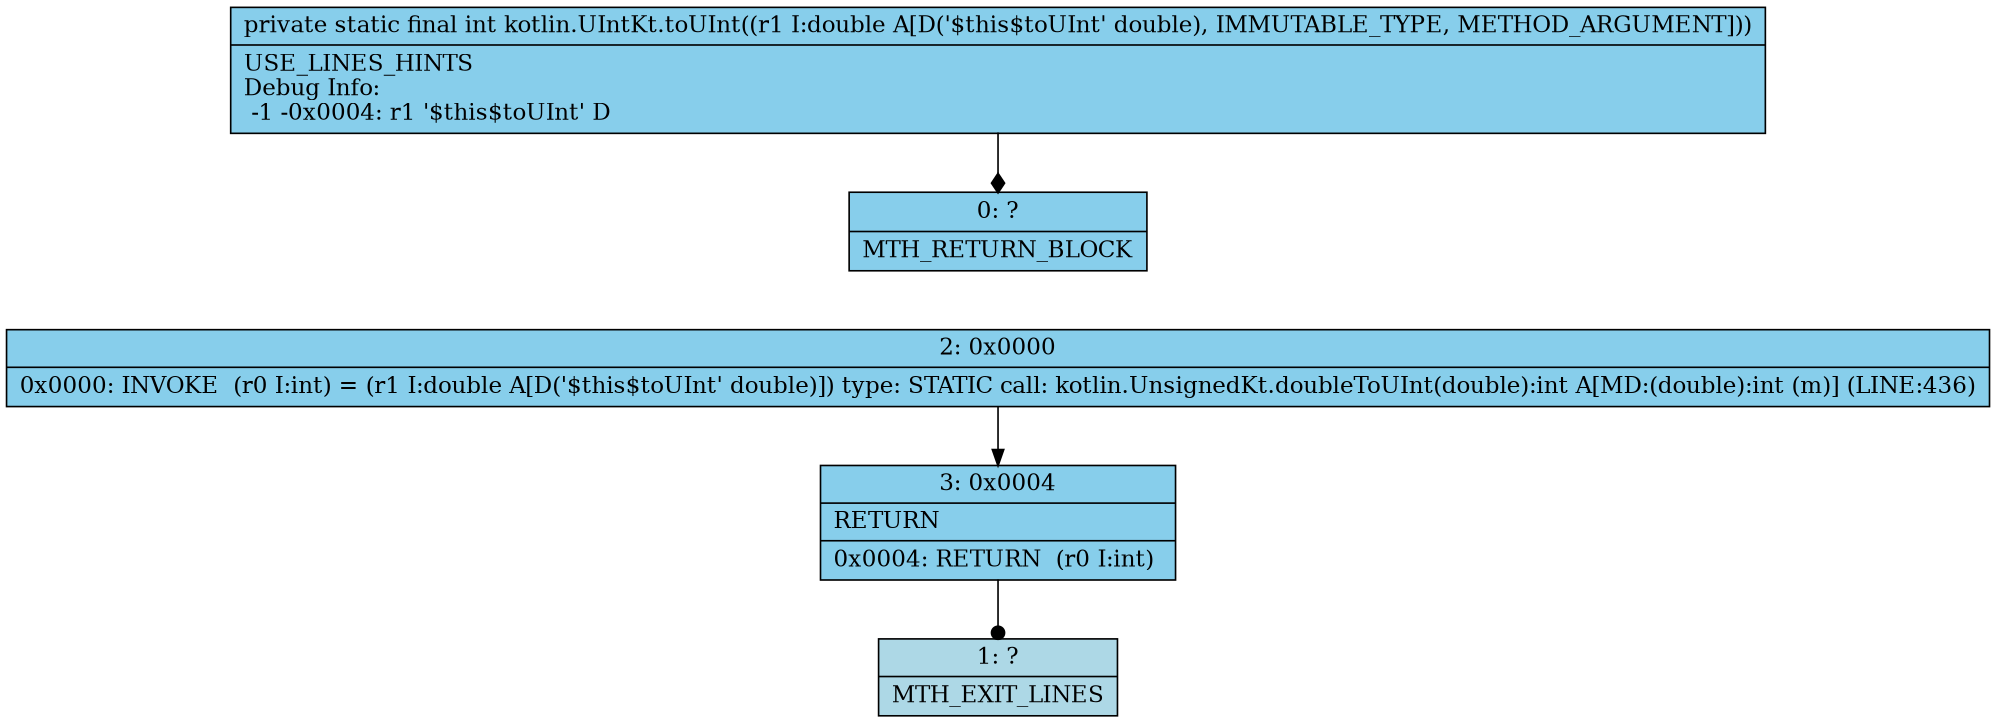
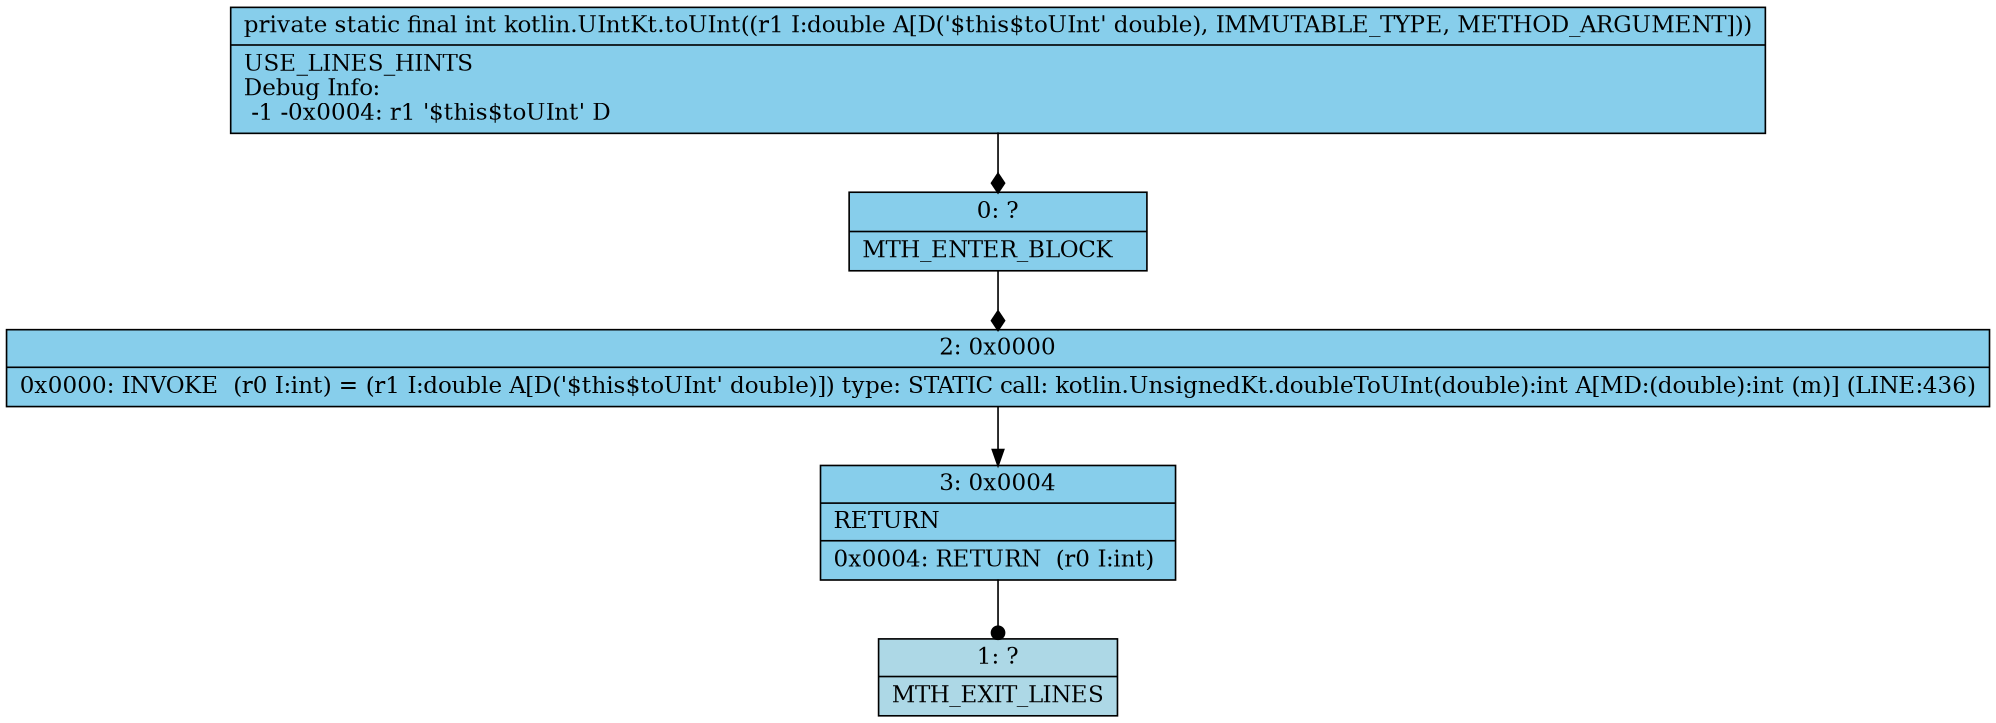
node "0: ?": text "MTH_RETURN_BLOCK" -> "MTH_ENTER_BLOCK"
edge "0: ?" -> "2: 0x0000": added
